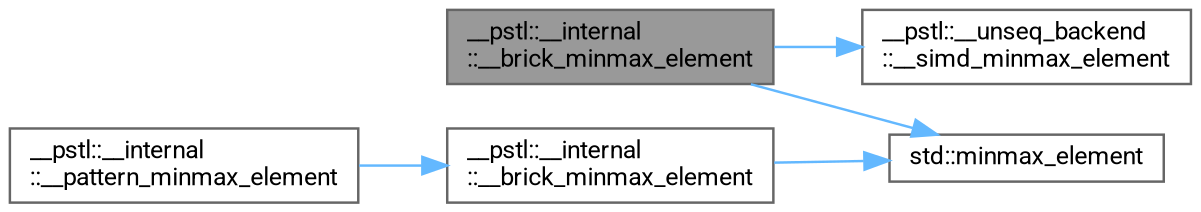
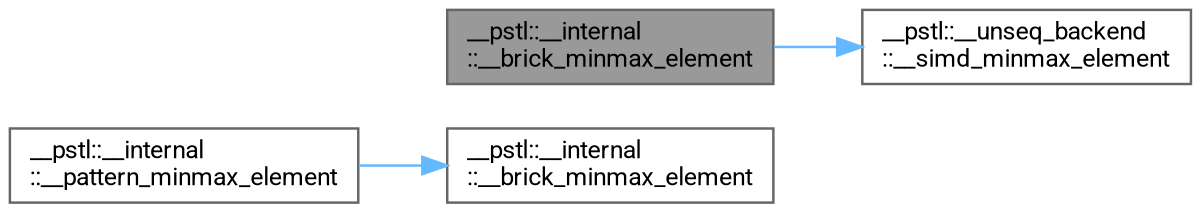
node "std::minmax_element": removed
